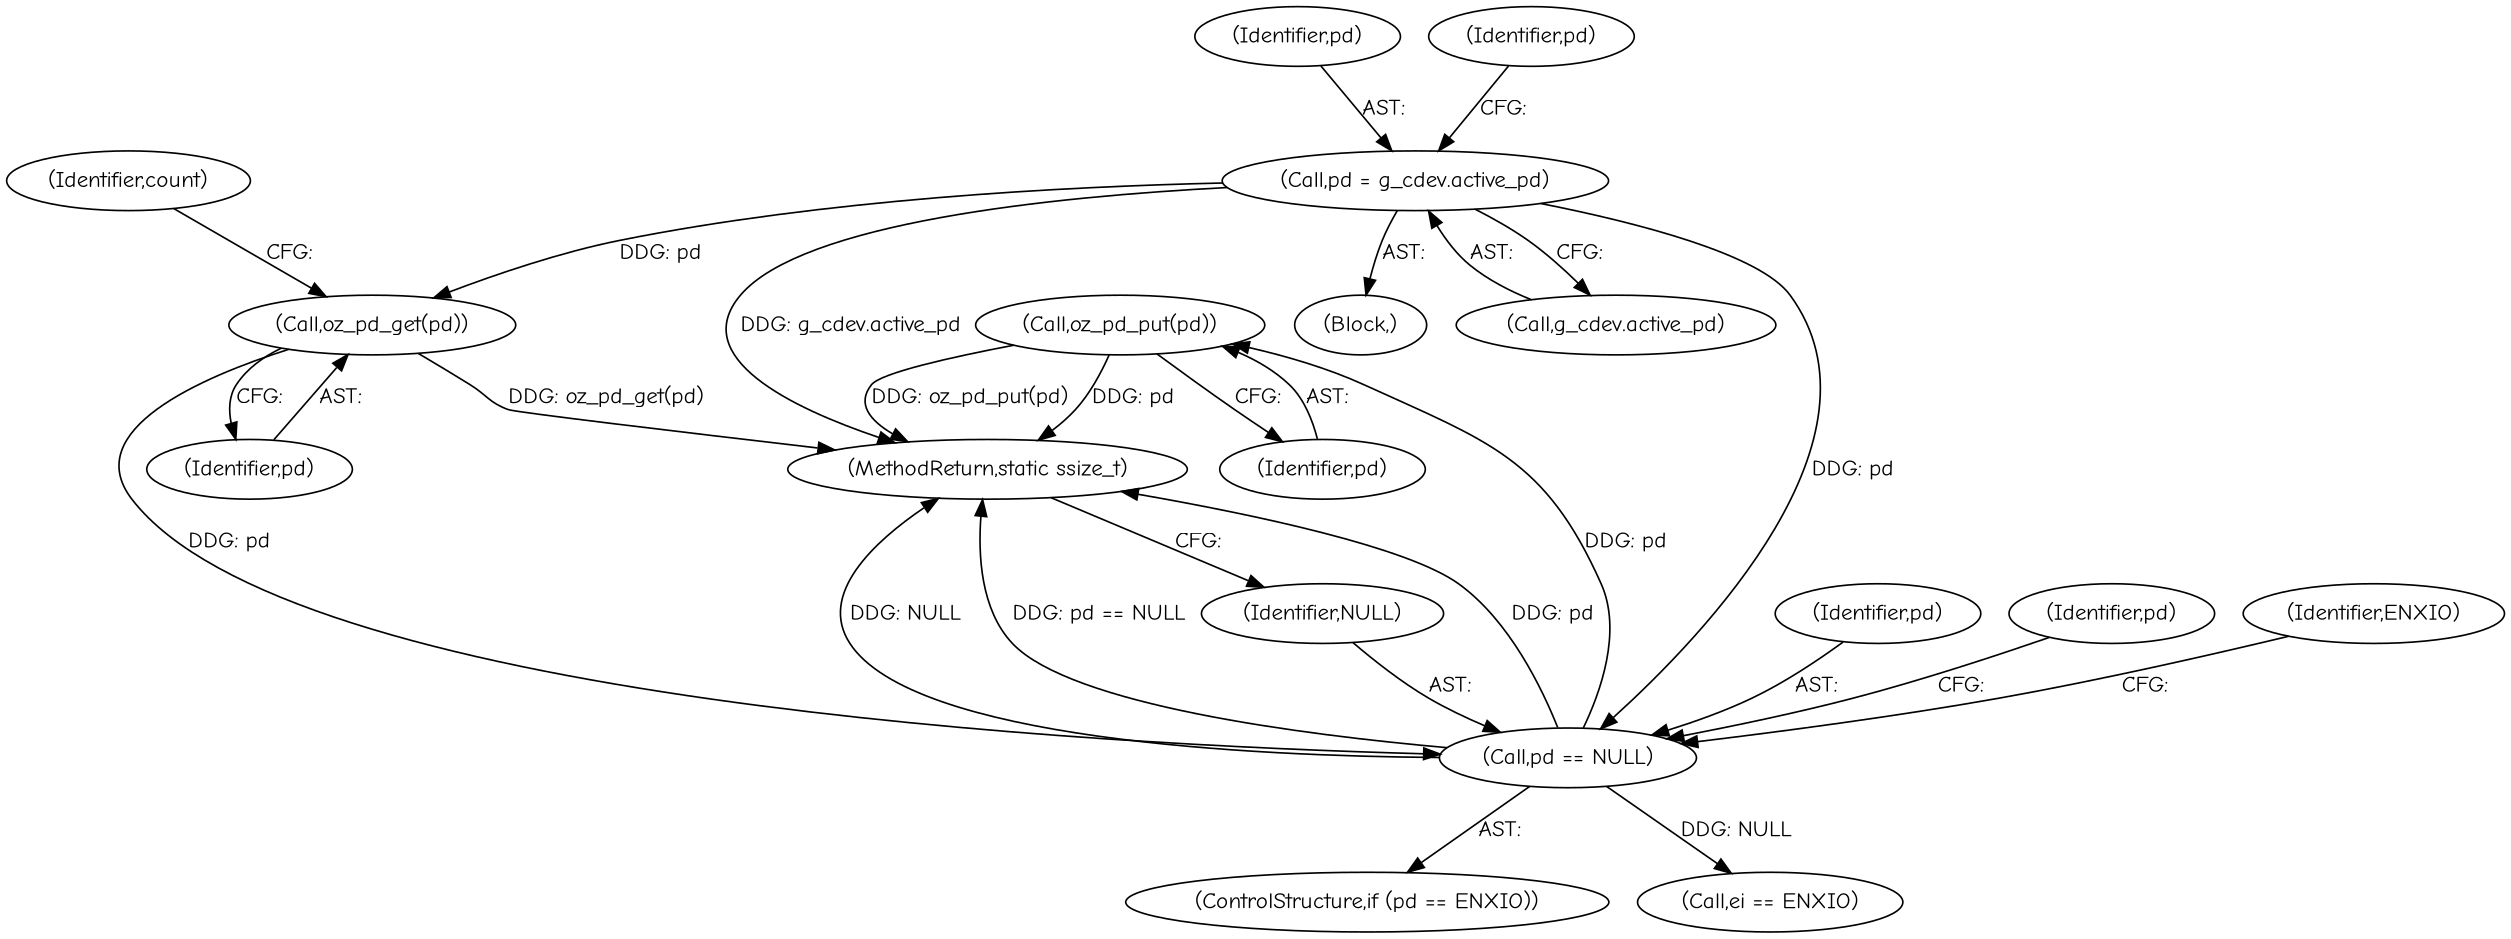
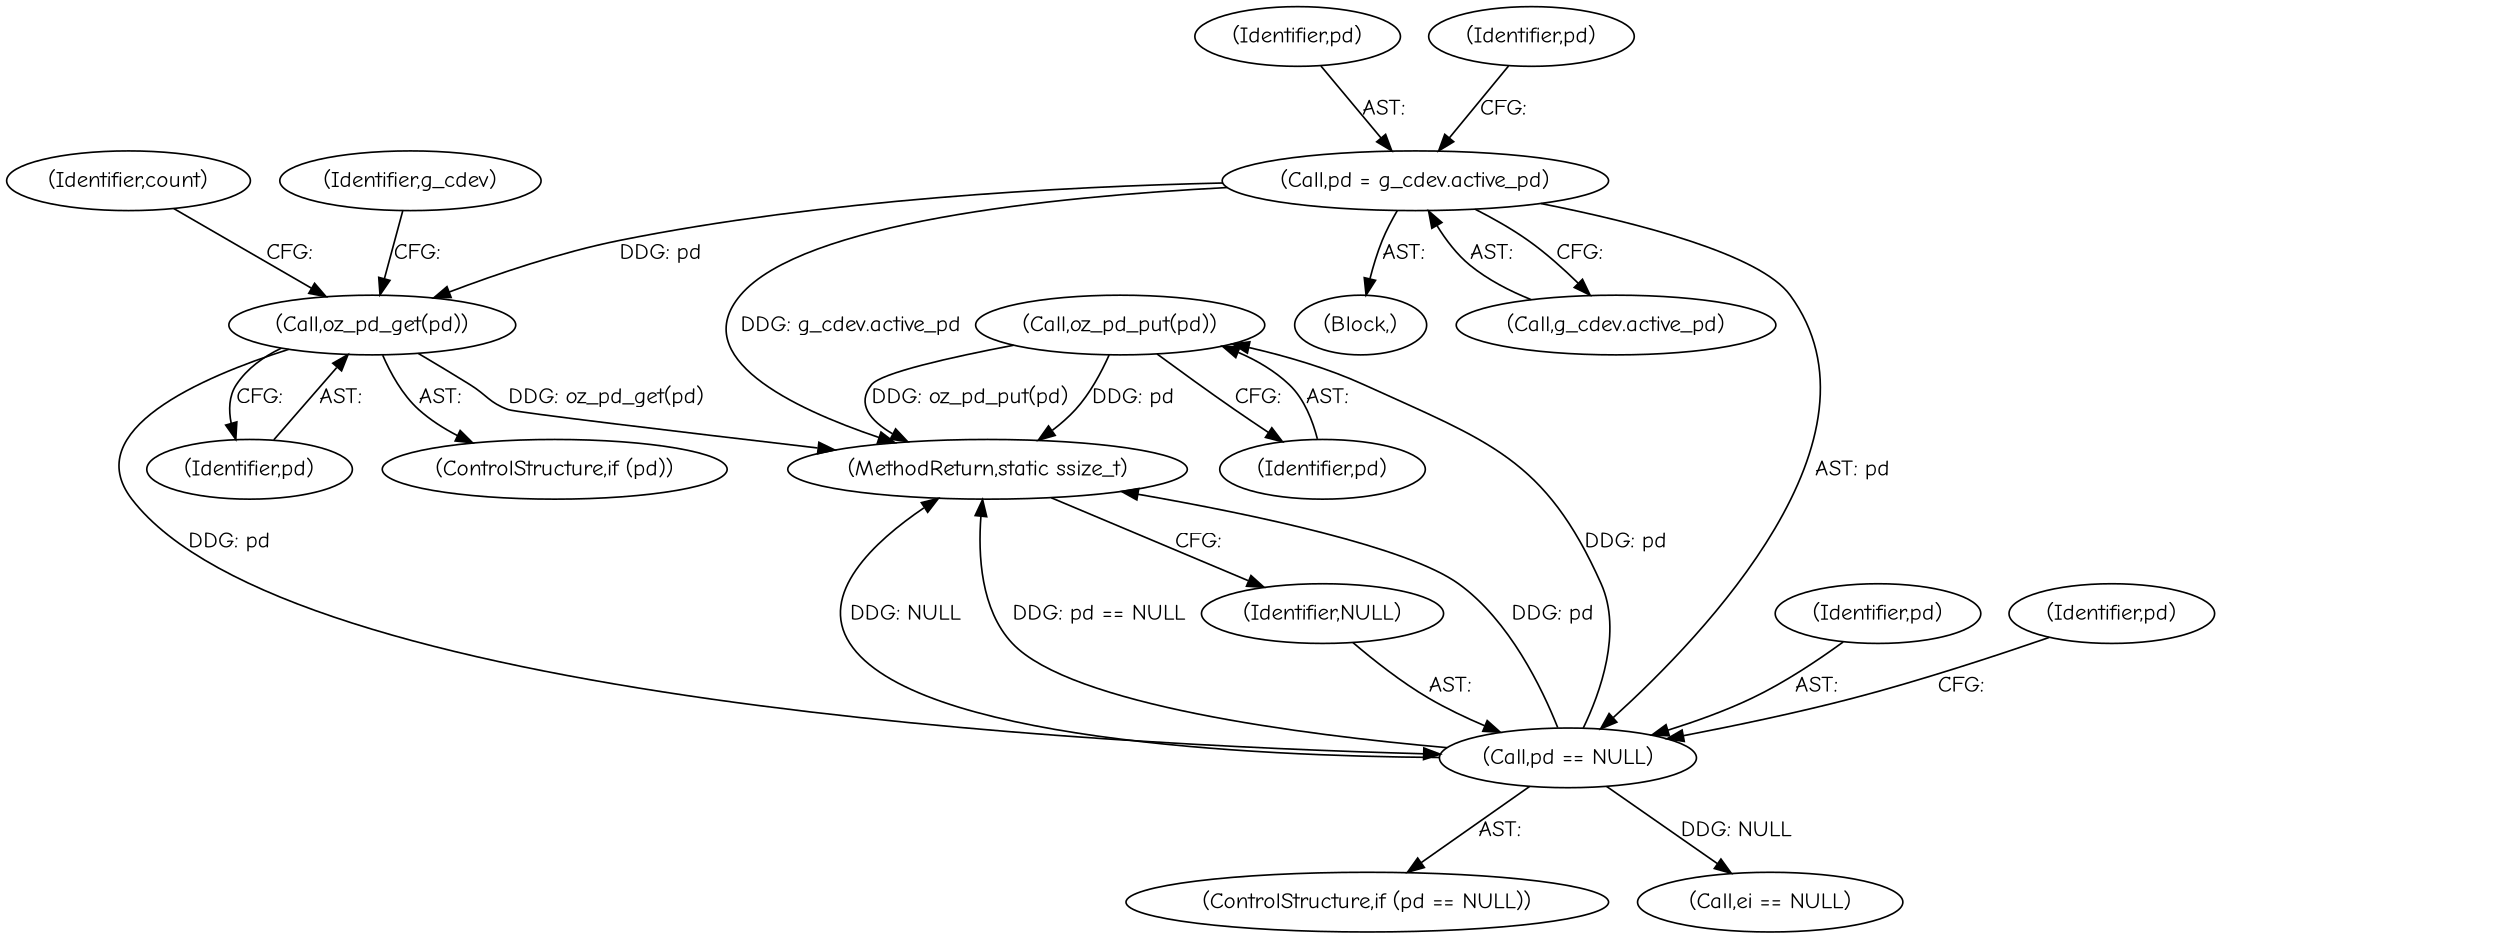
node "(Identifier,g_cdev)": added
node "(ControlStructure,if (pd))": added
edge "(Call,pd = g_cdev.active_pd)" -> "(Call,pd == NULL)": label "DDG: pd" -> "AST: pd"
node "(Identifier,ENXIO)": removed
node "(ControlStructure,if (pd == ENXIO))": label "(ControlStructure,if (pd == ENXIO))" -> "(ControlStructure,if (pd == NULL))"
node "(Call,ei == ENXIO)": label "(Call,ei == ENXIO)" -> "(Call,ei == NULL)"
